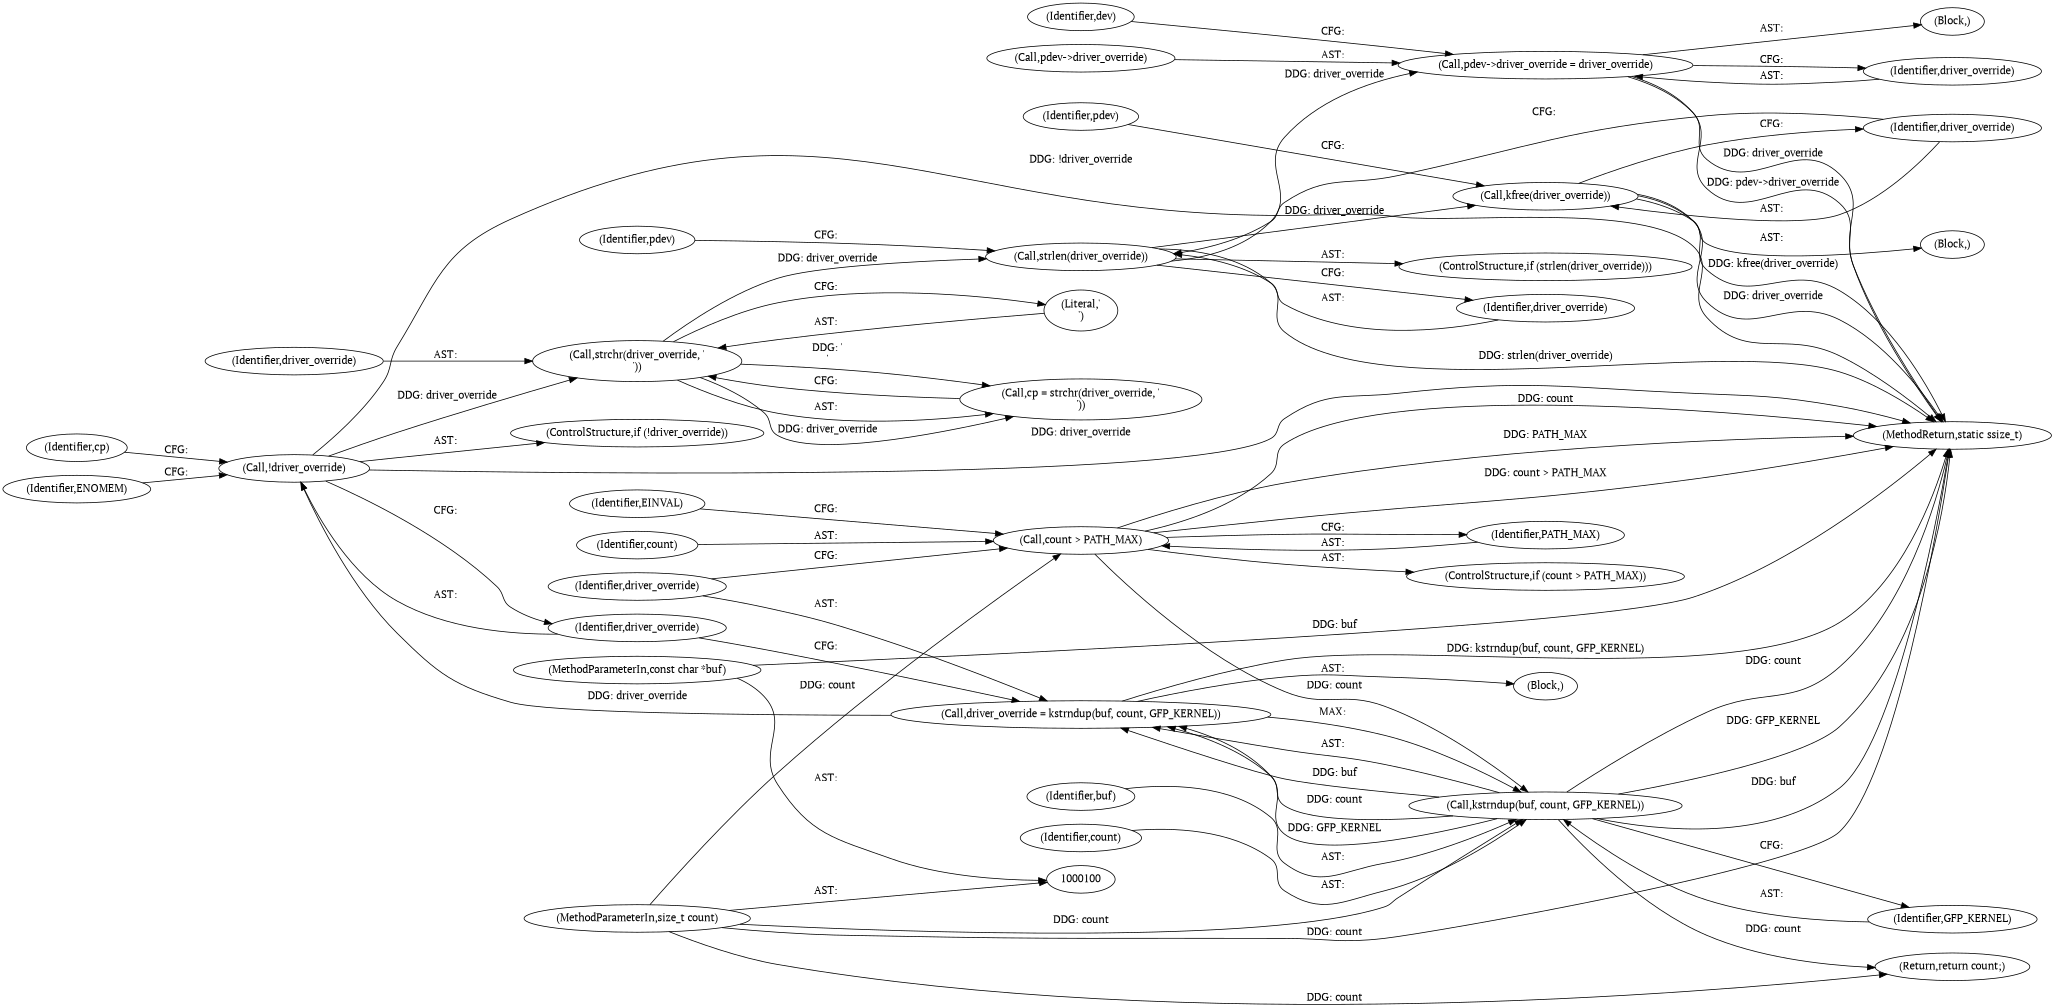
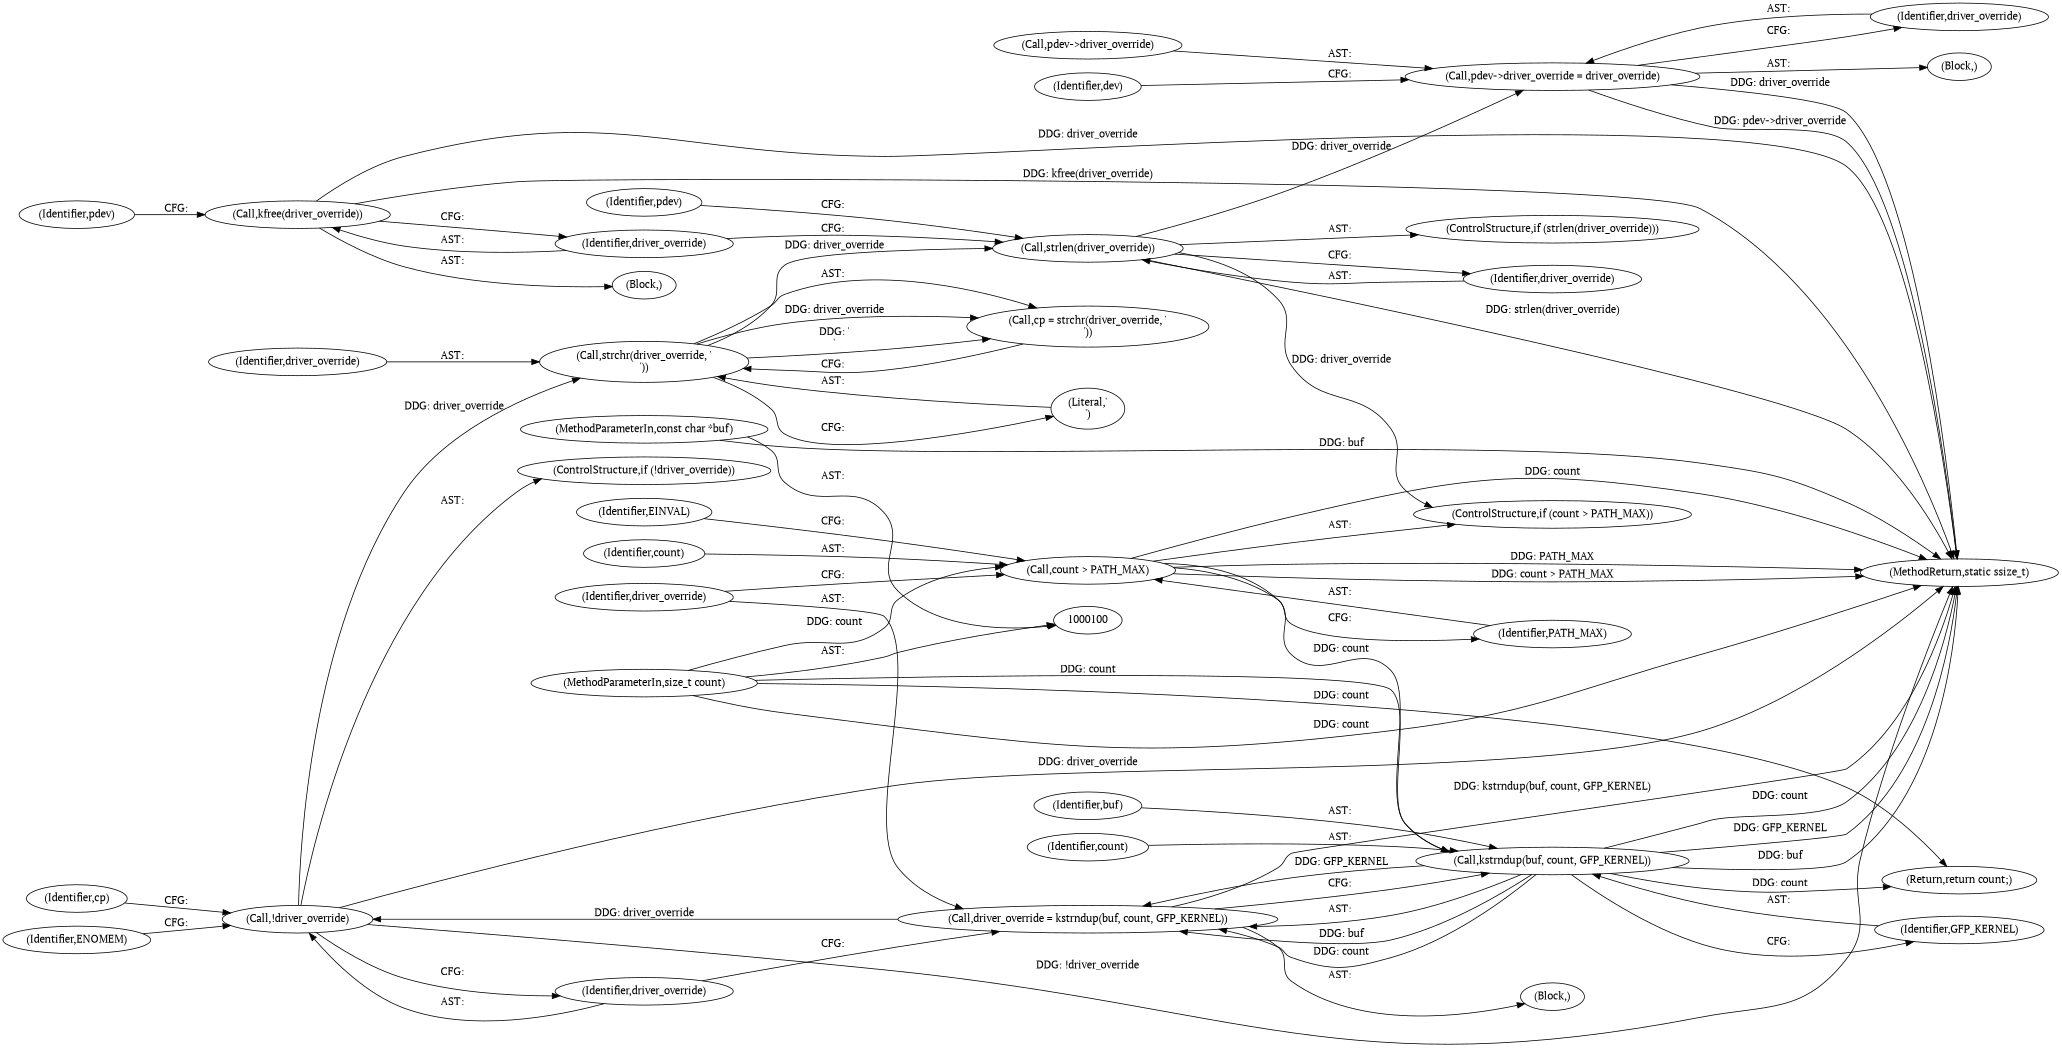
edge "(Call,strlen(driver_override))" -> "(Call,kfree(driver_override))": now "(Call,strlen(driver_override))" -> "(ControlStructure,if (count > PATH_MAX))"
edge "(Call,driver_override = kstrndup(buf, count, GFP_KERNEL))" -> "(Call,kstrndup(buf, count, GFP_KERNEL))": label "MAX: " -> "CFG: "
